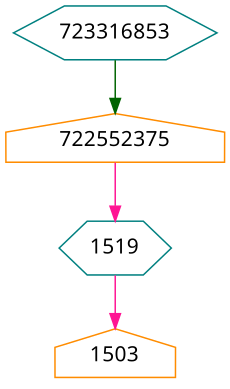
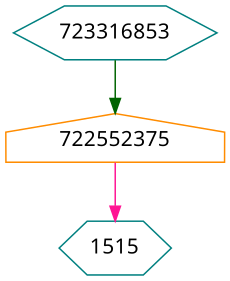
node "1519": label "1519" -> "1515"
node "1503": removed
